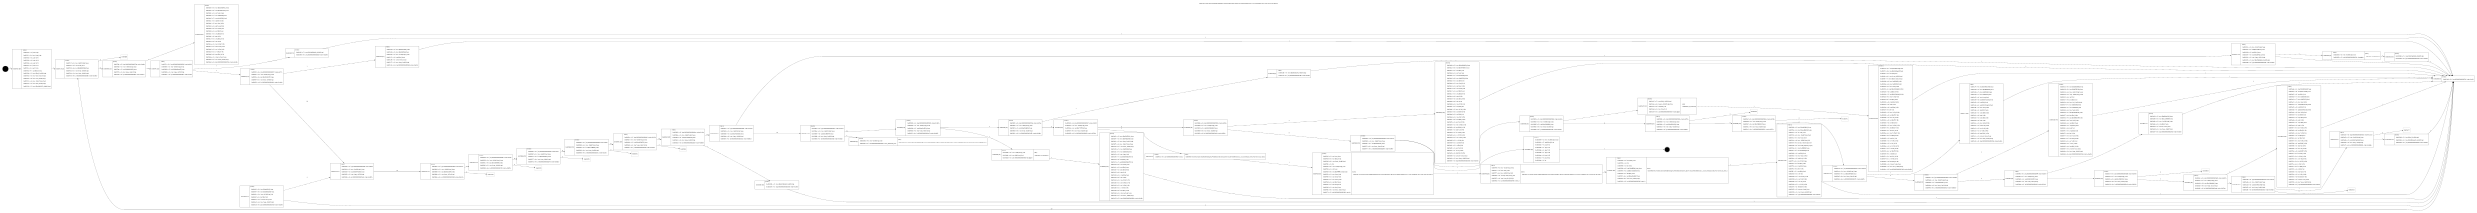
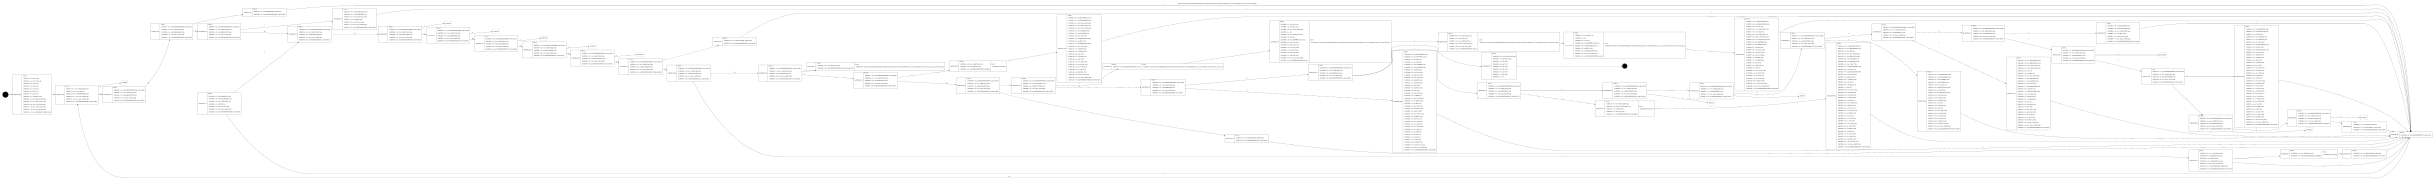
node "0x401b92 [83]": removed
